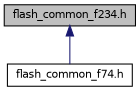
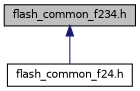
node "flash_common_f74.h": label "flash_common_f74.h" -> "flash_common_f24.h"
